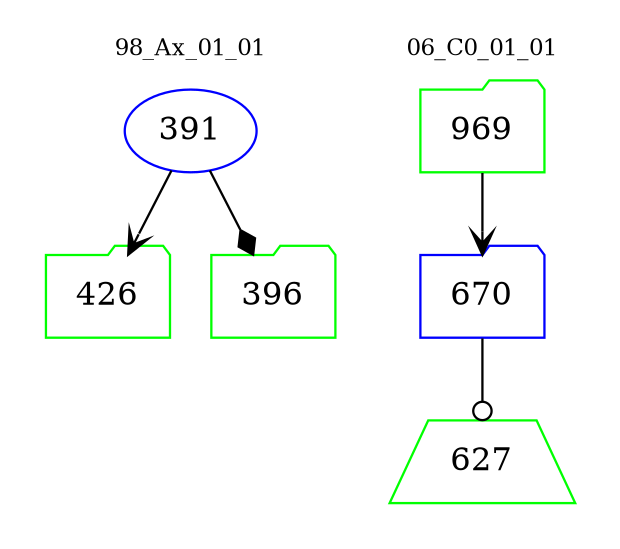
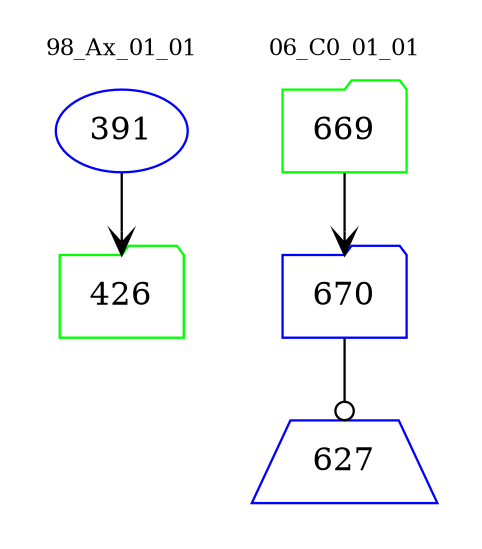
node "969": label "969" -> "669"
node "396": removed
node "627": color green -> blue
